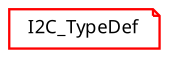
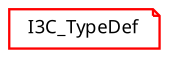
node "I2C_TypeDef": label "I2C_TypeDef" -> "I3C_TypeDef"
